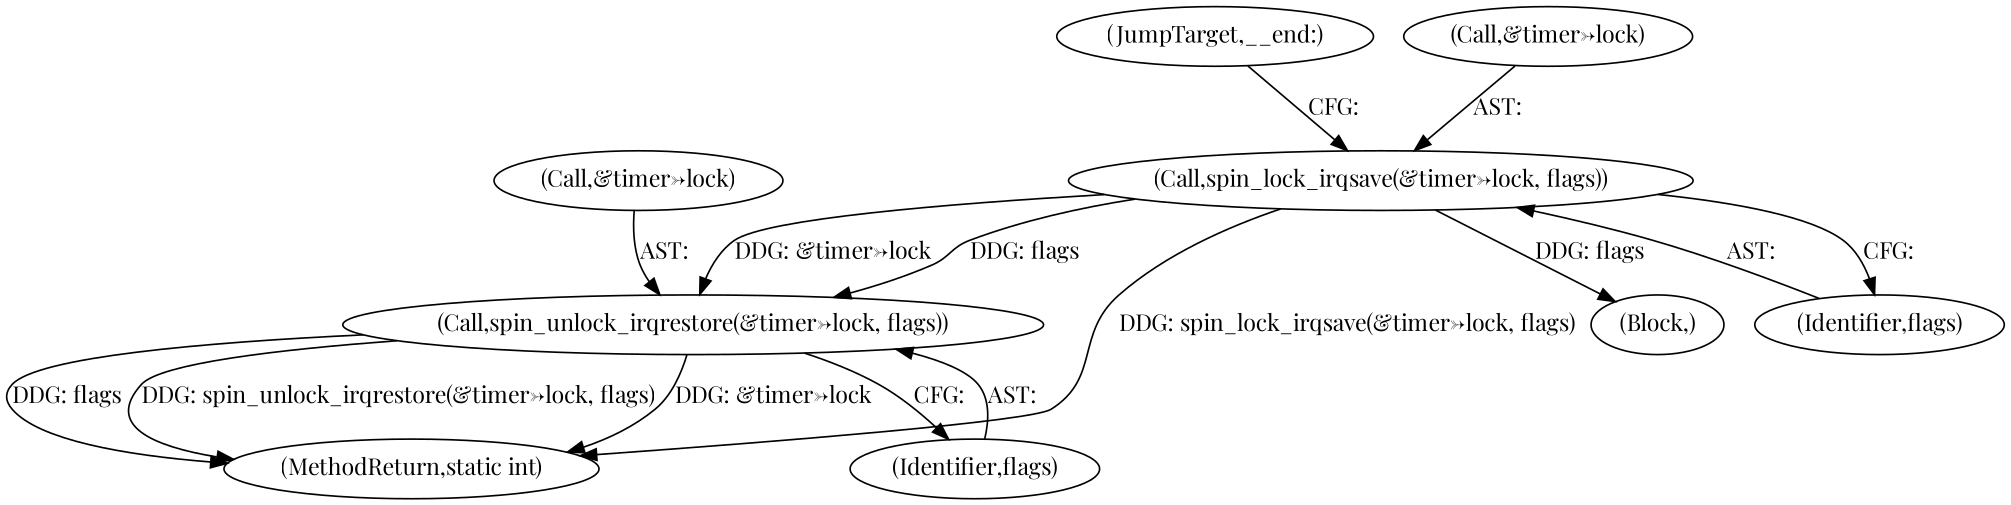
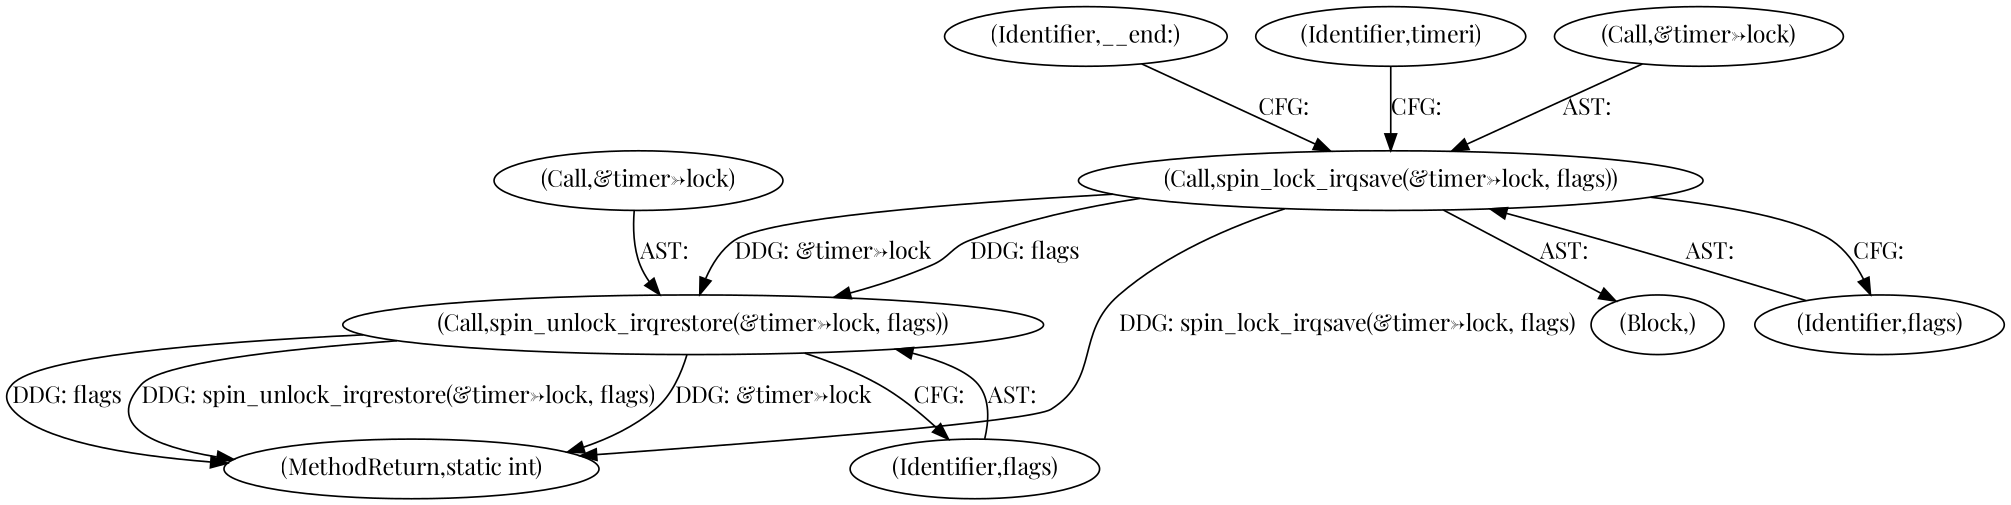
node "(JumpTarget,__end:)": label "(JumpTarget,__end:)" -> "(Identifier,__end:)"
node "(Identifier,timeri)": added
edge "(Call,spin_lock_irqsave(&timer->lock, flags))" -> "(Block,)": label "DDG: flags" -> "AST: "
